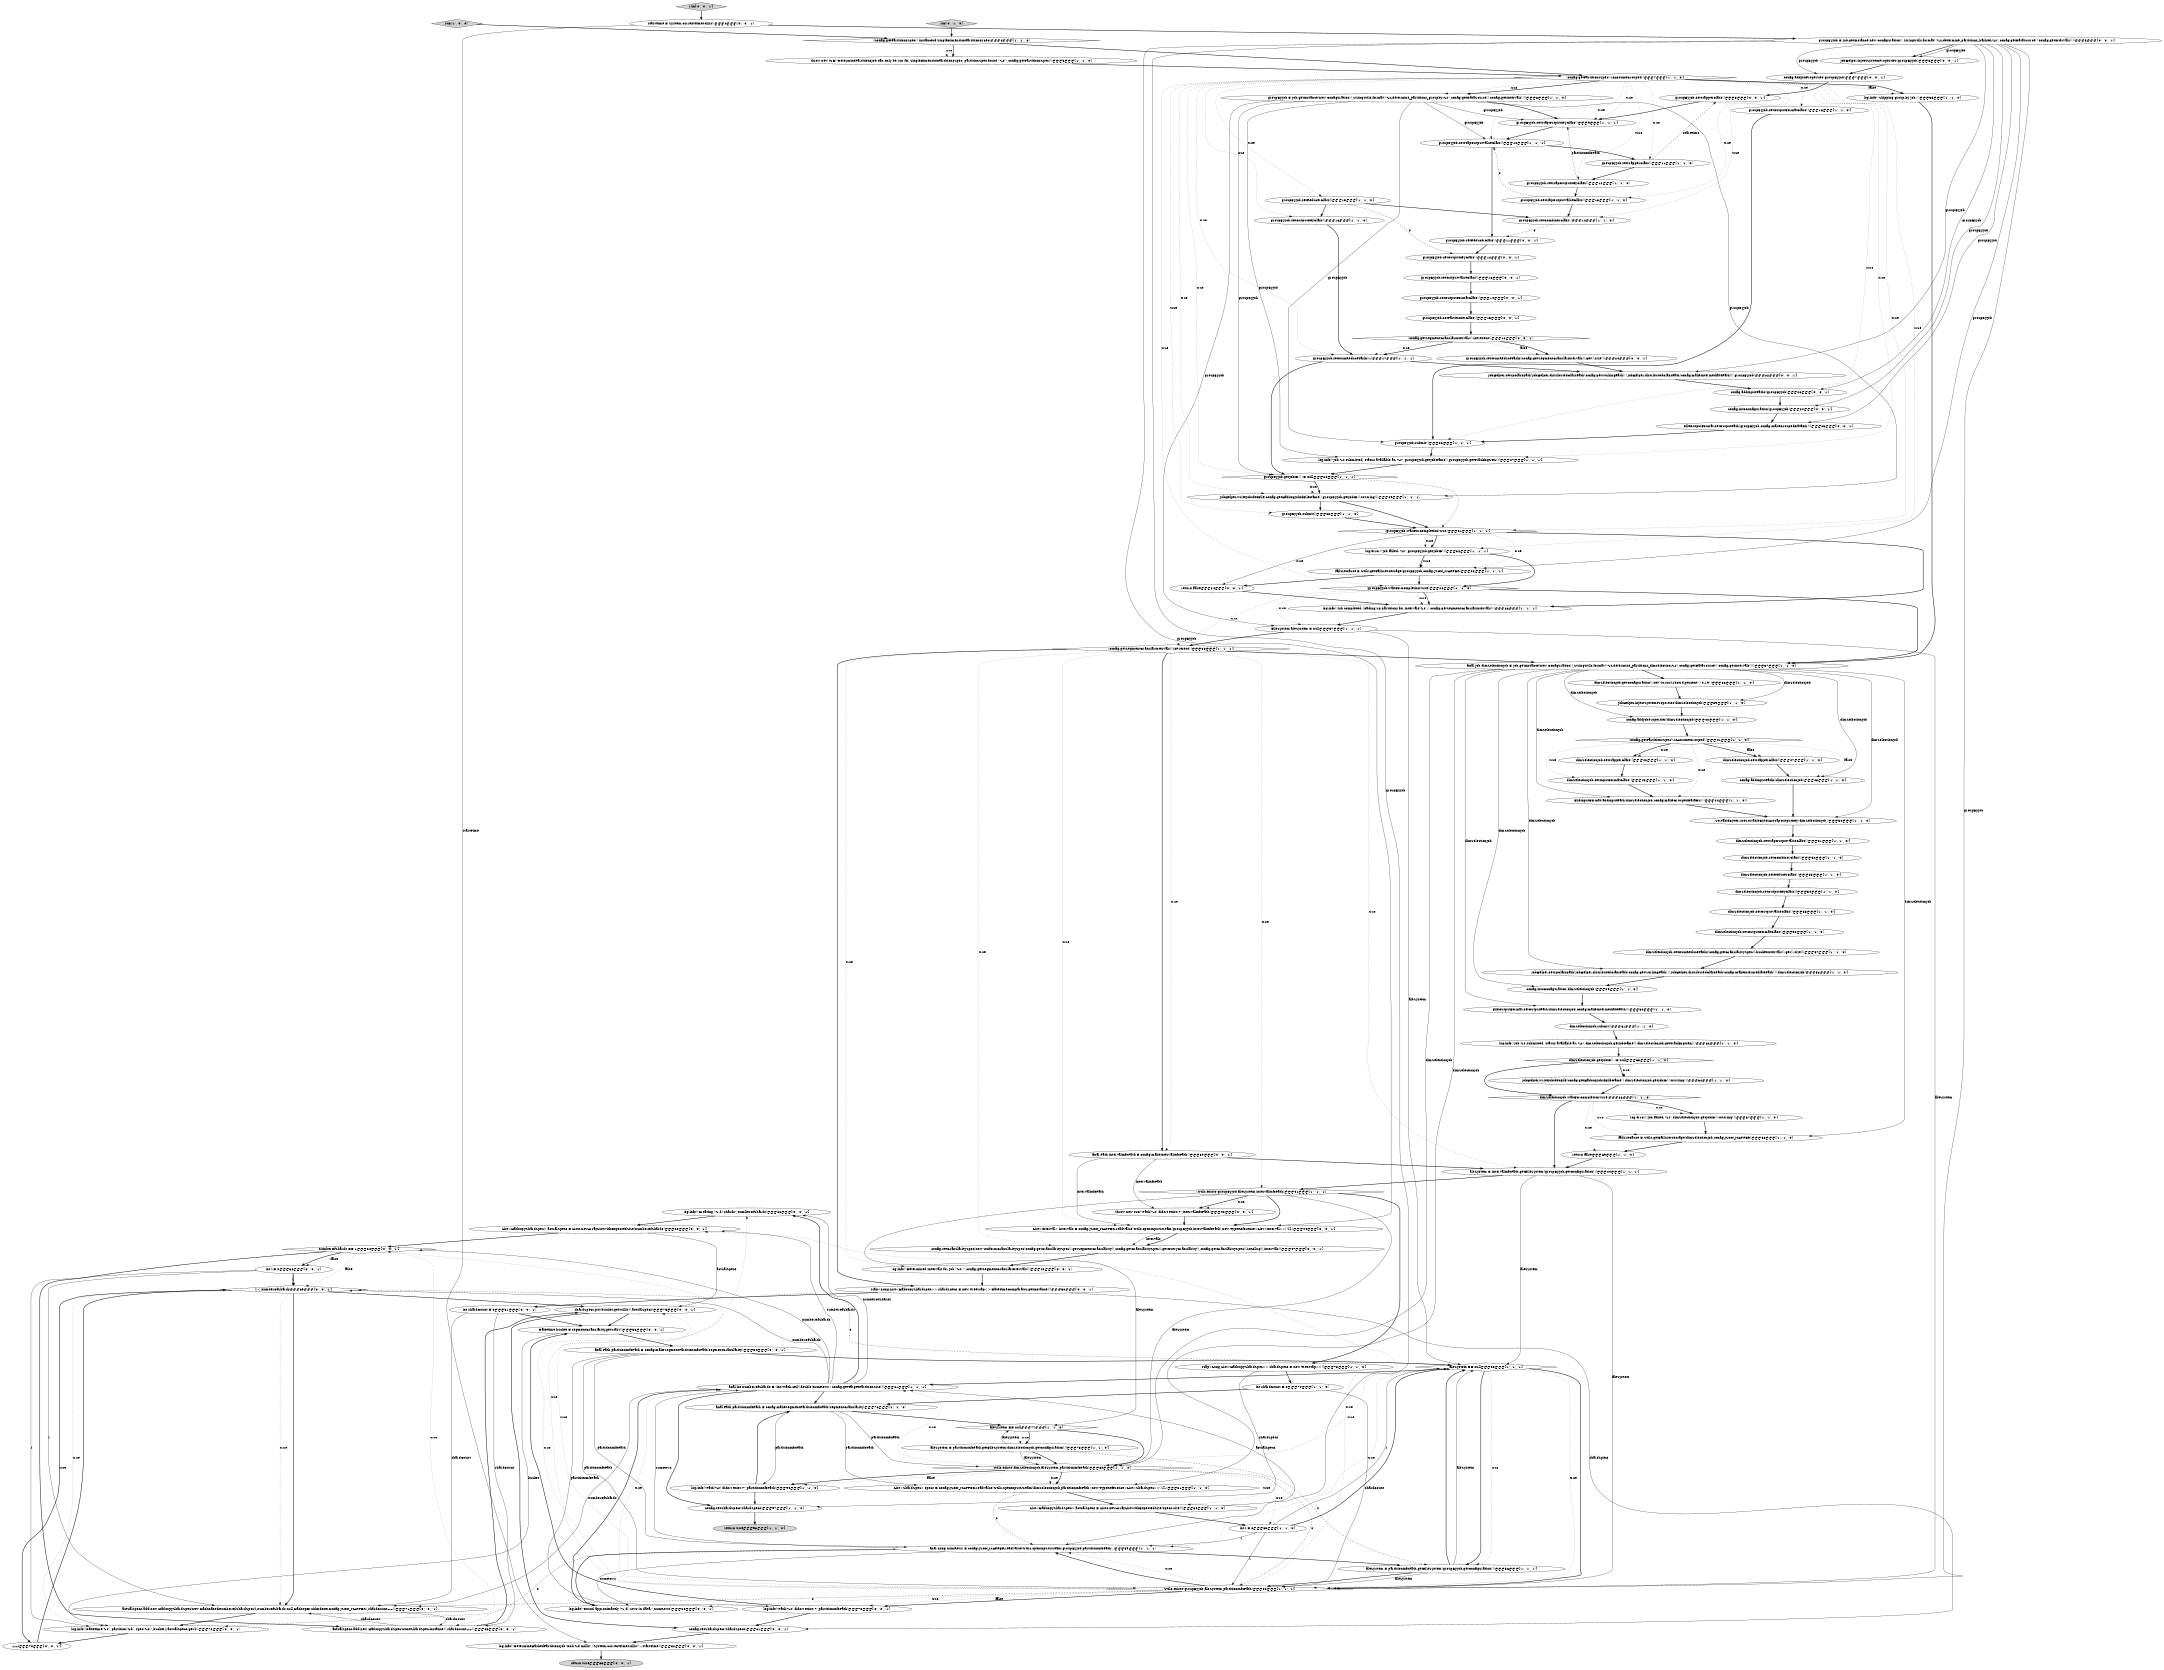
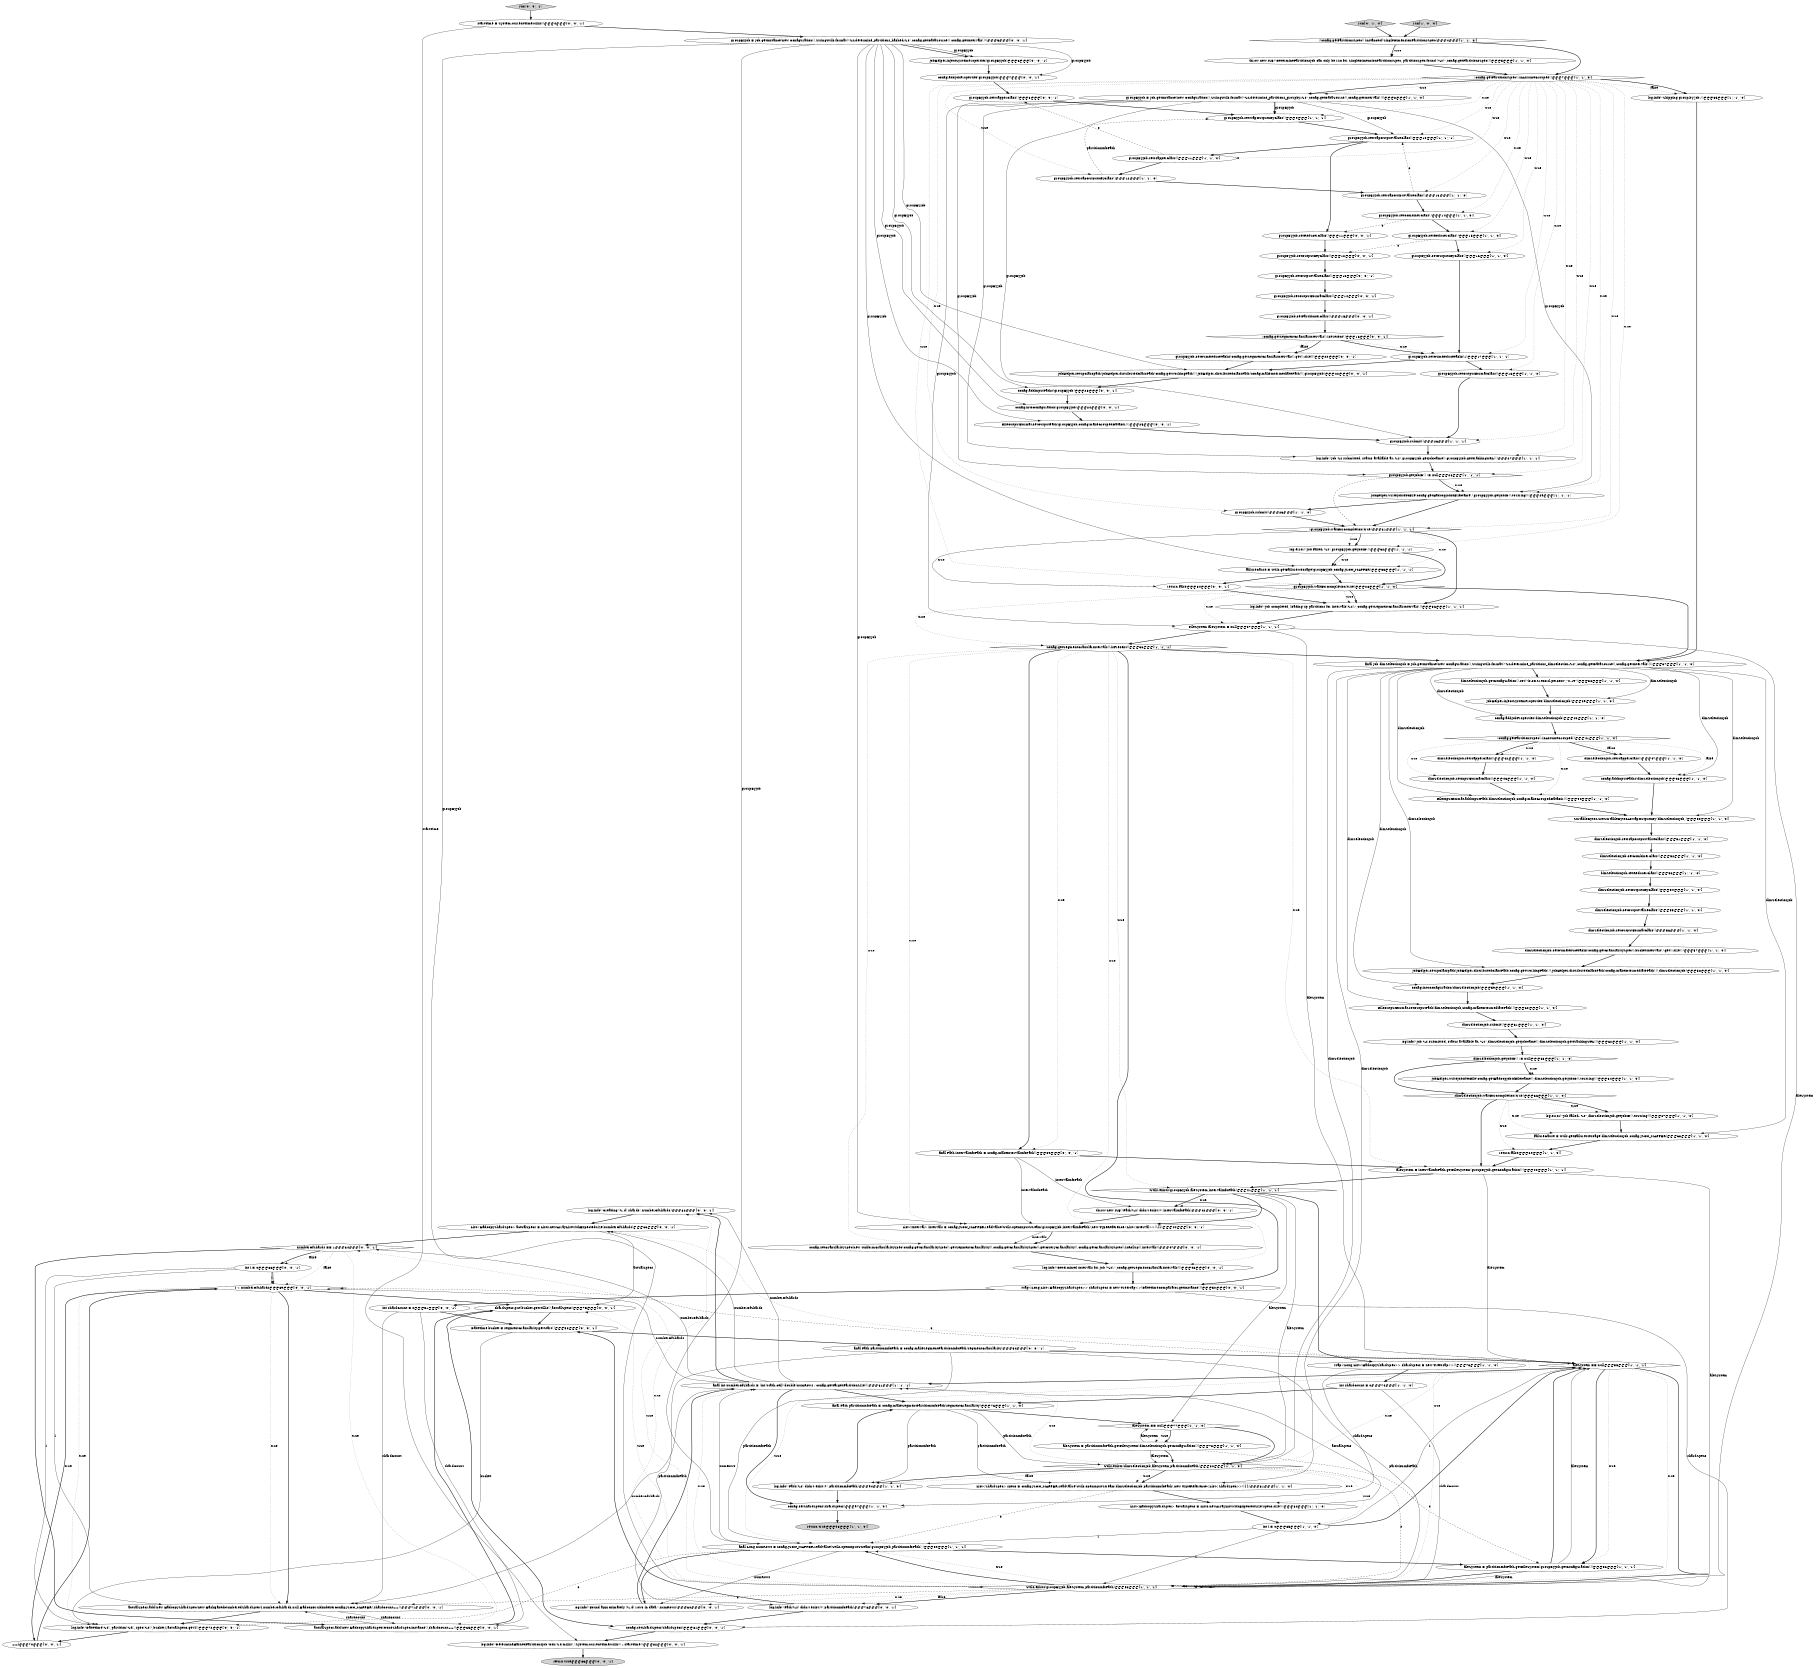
edge "groupByJob.setMapperClass()@@@11@@@['1', '1', '0']" -> "groupByJob.setMapperClass()@@@8@@@['0', '0', '1']": label "startTime" -> "0"
edge "groupByJob.setReducerClass()@@@15@@@['1', '1', '0']" -> "groupByJob.setCombinerClass()@@@14@@@['1', '1', '0']": reversed
edge "groupByJob.setNumReduceTasks(1)@@@17@@@['1', '1', '1']" -> "groupByJob.getJobID() != null@@@28@@@['1', '1', '1']": now "groupByJob.setNumReduceTasks(1)@@@17@@@['1', '1', '1']" -> "groupByJob.setOutputFormatClass()@@@18@@@['1', '1', '0']"
